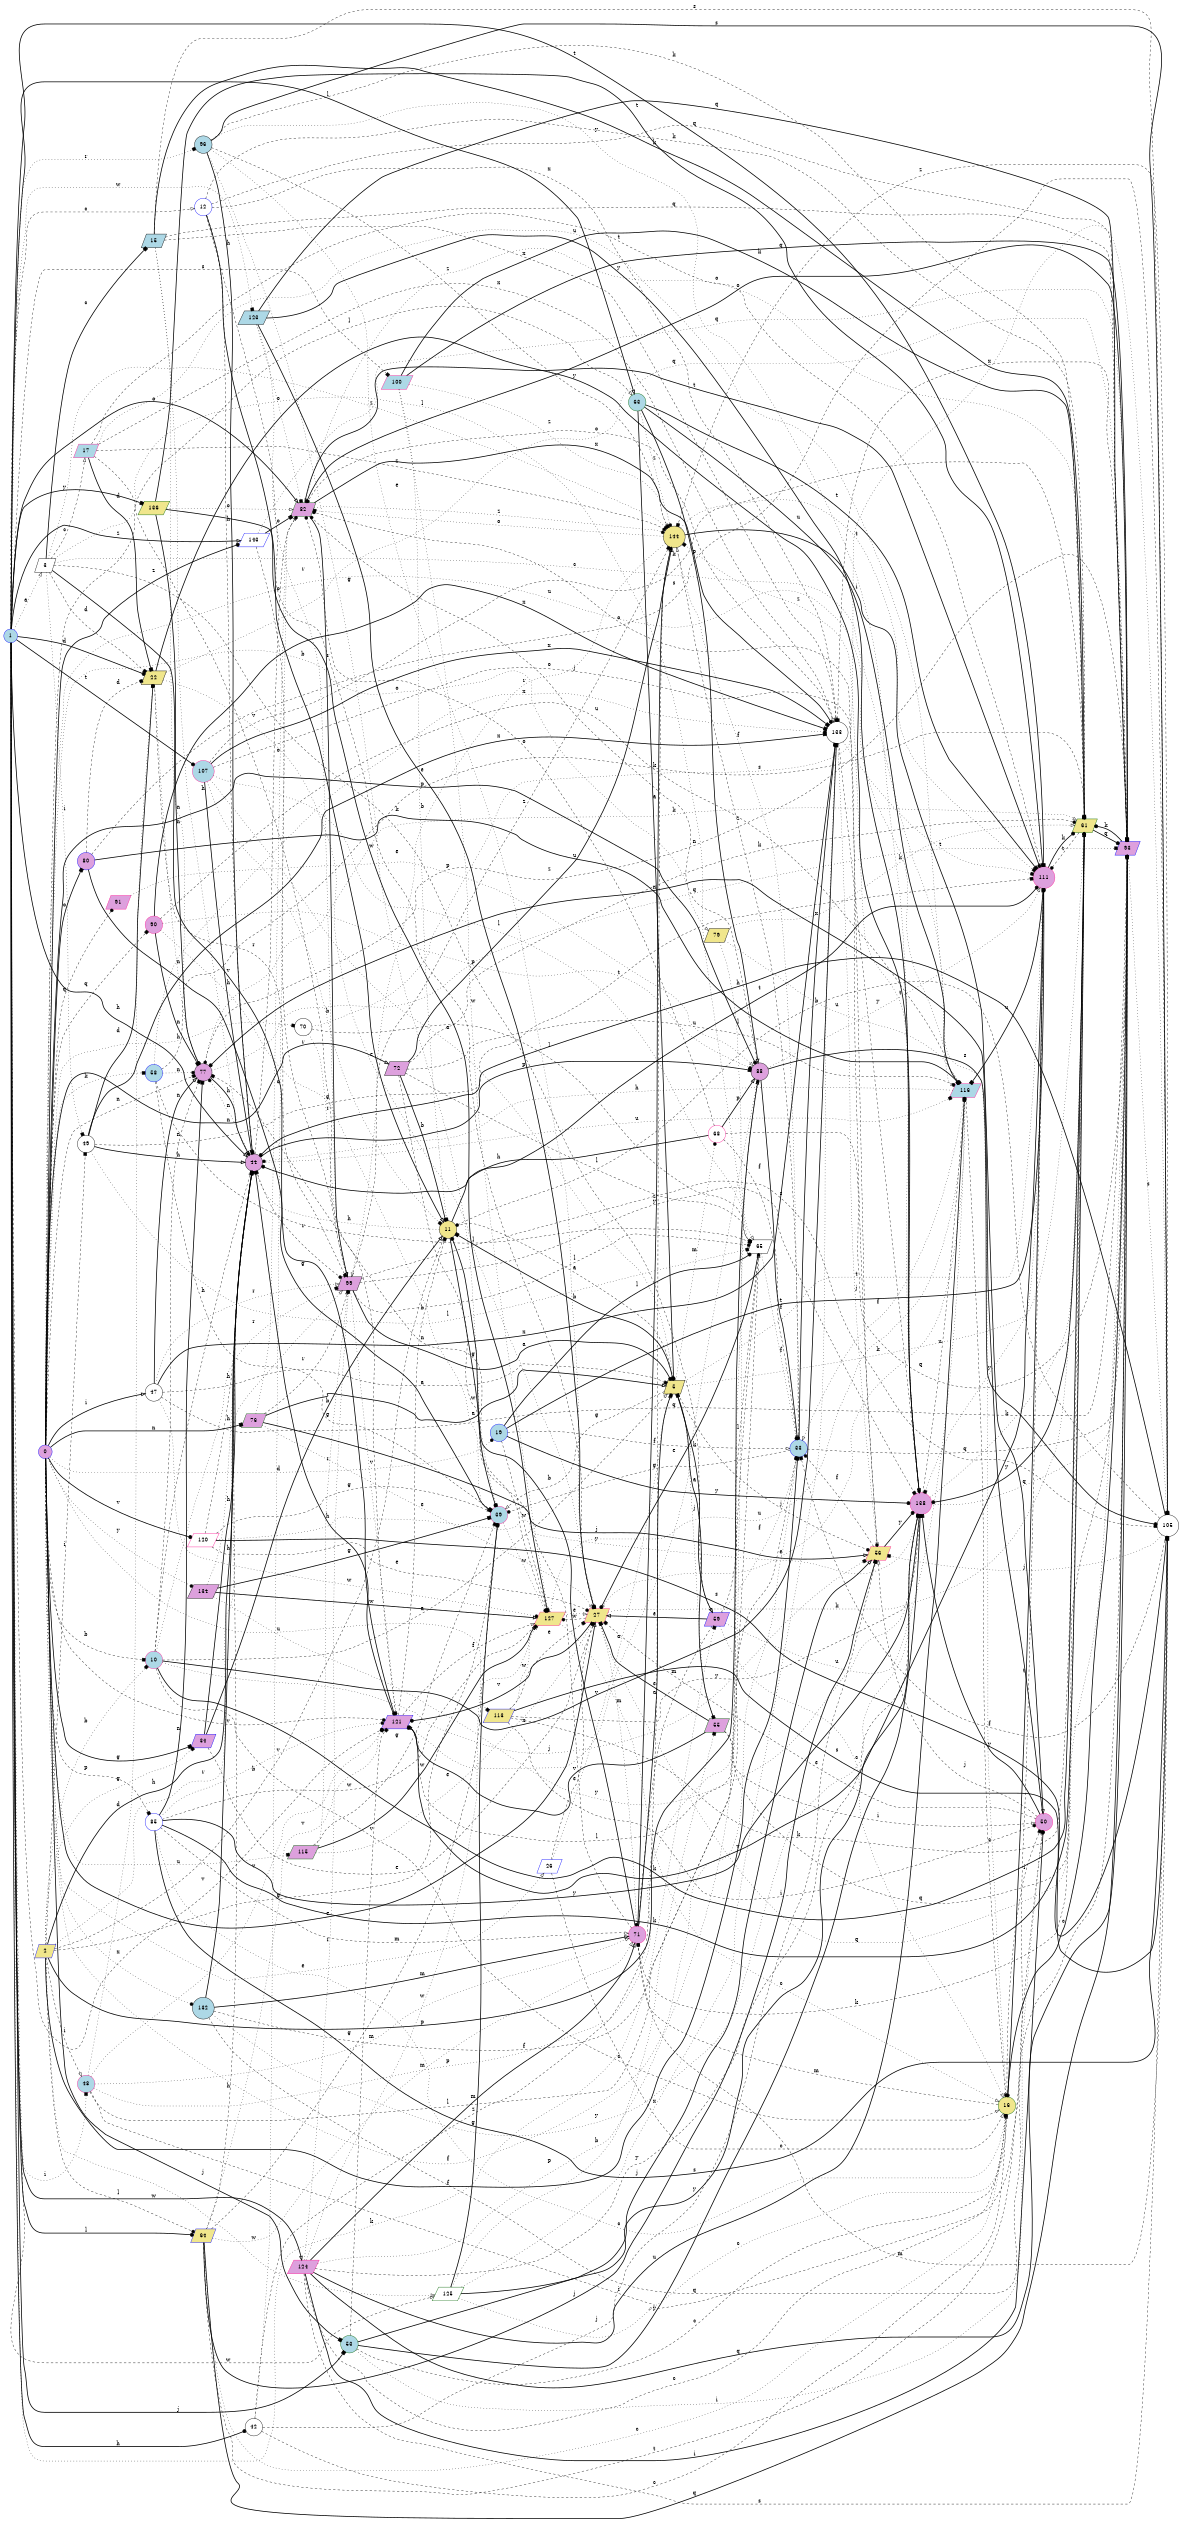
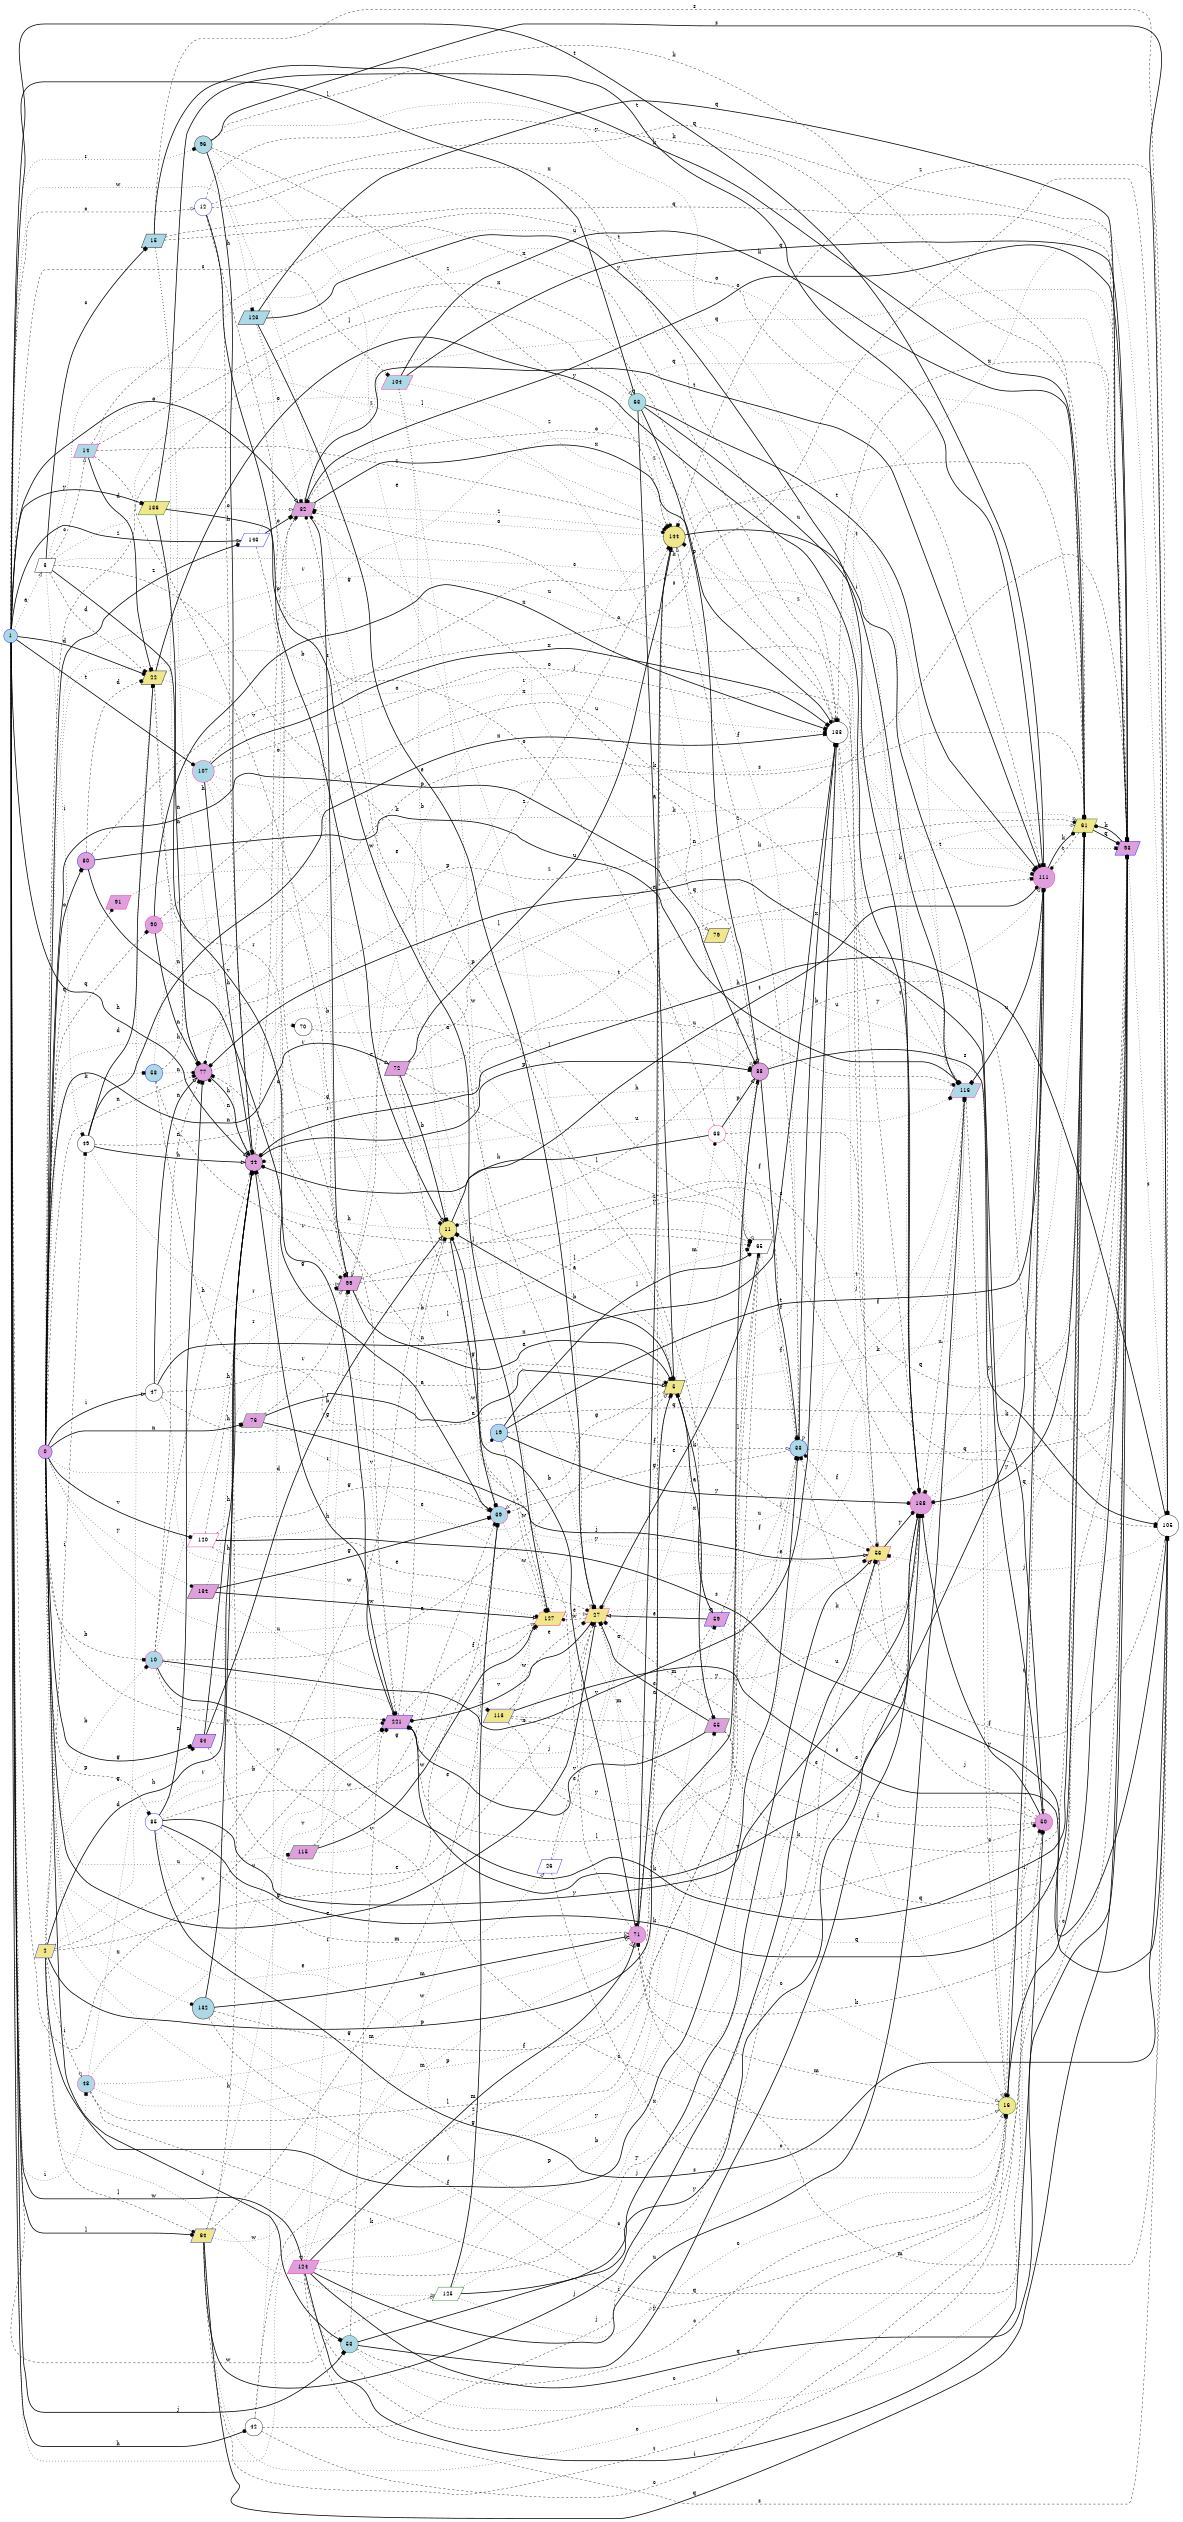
node "100": label "100" -> "104"
node "17": label "17" -> "14"
edge "5" -> "55": label "j" -> "x"
node "121": label "121" -> "221"
